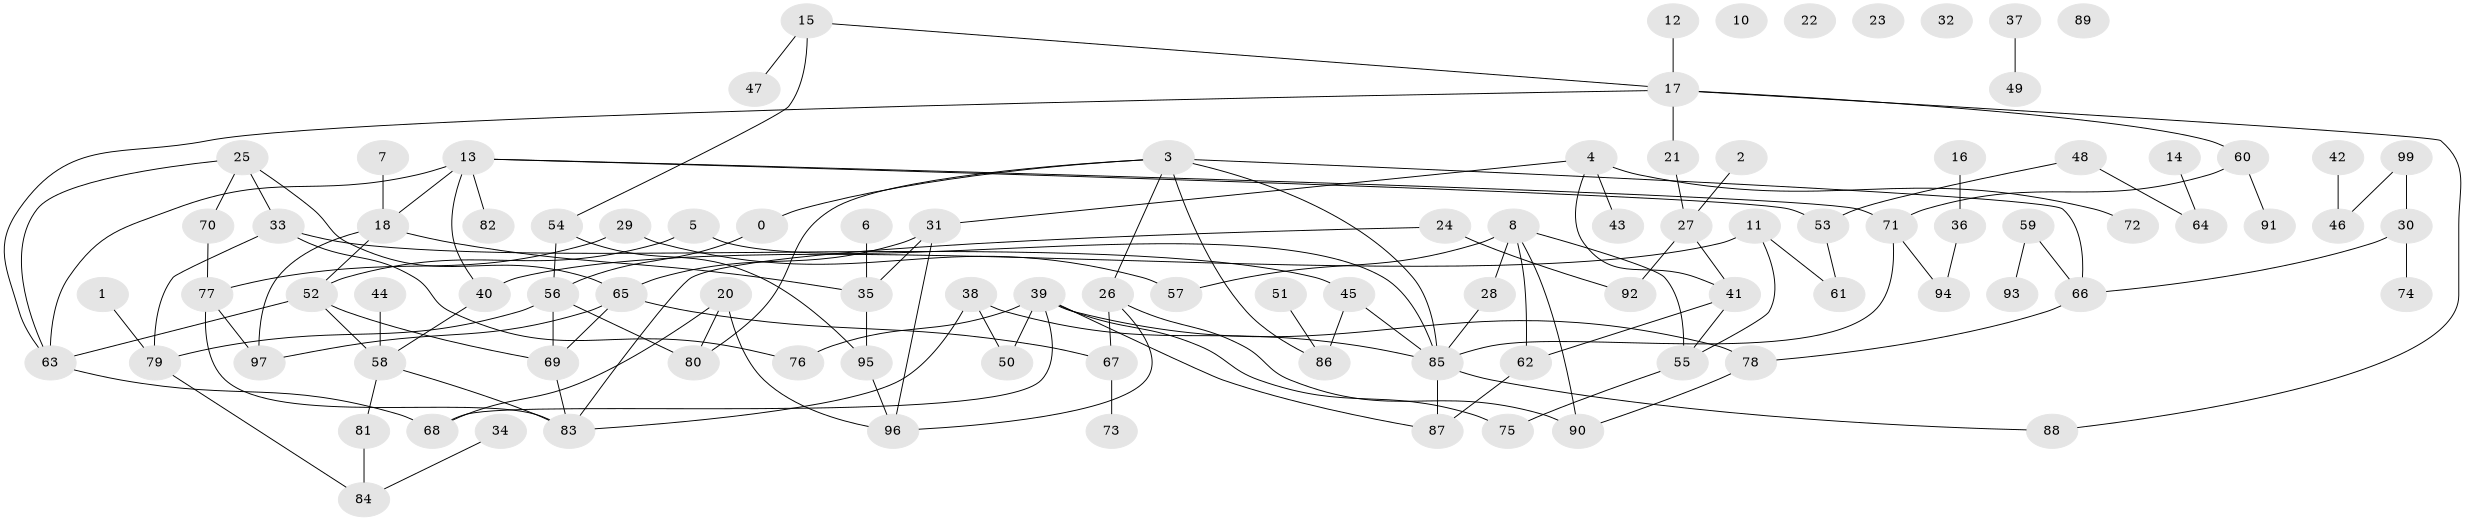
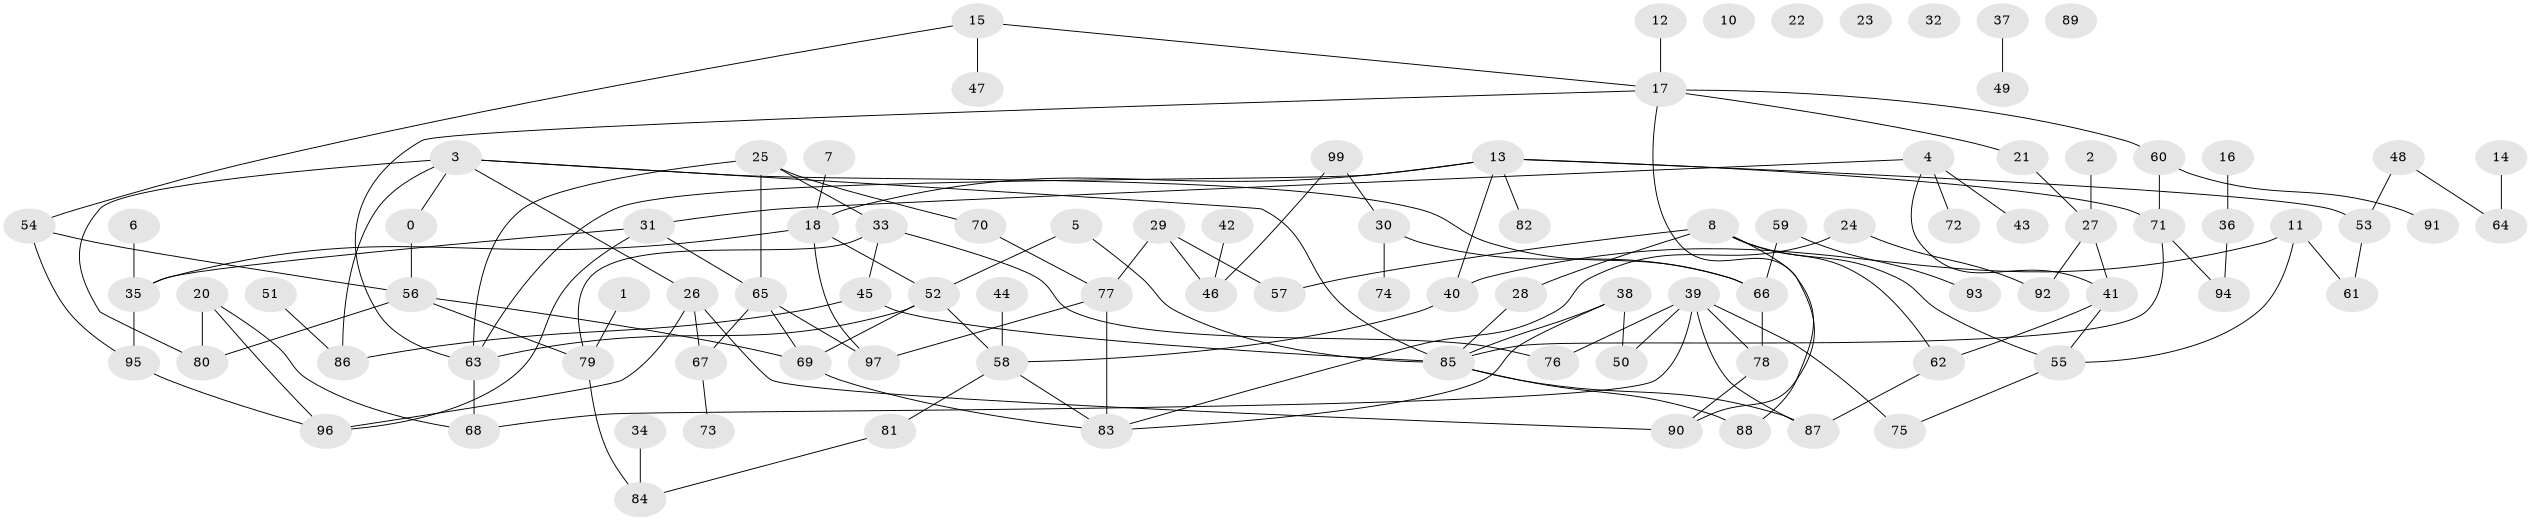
edge "29" -- "46": added
